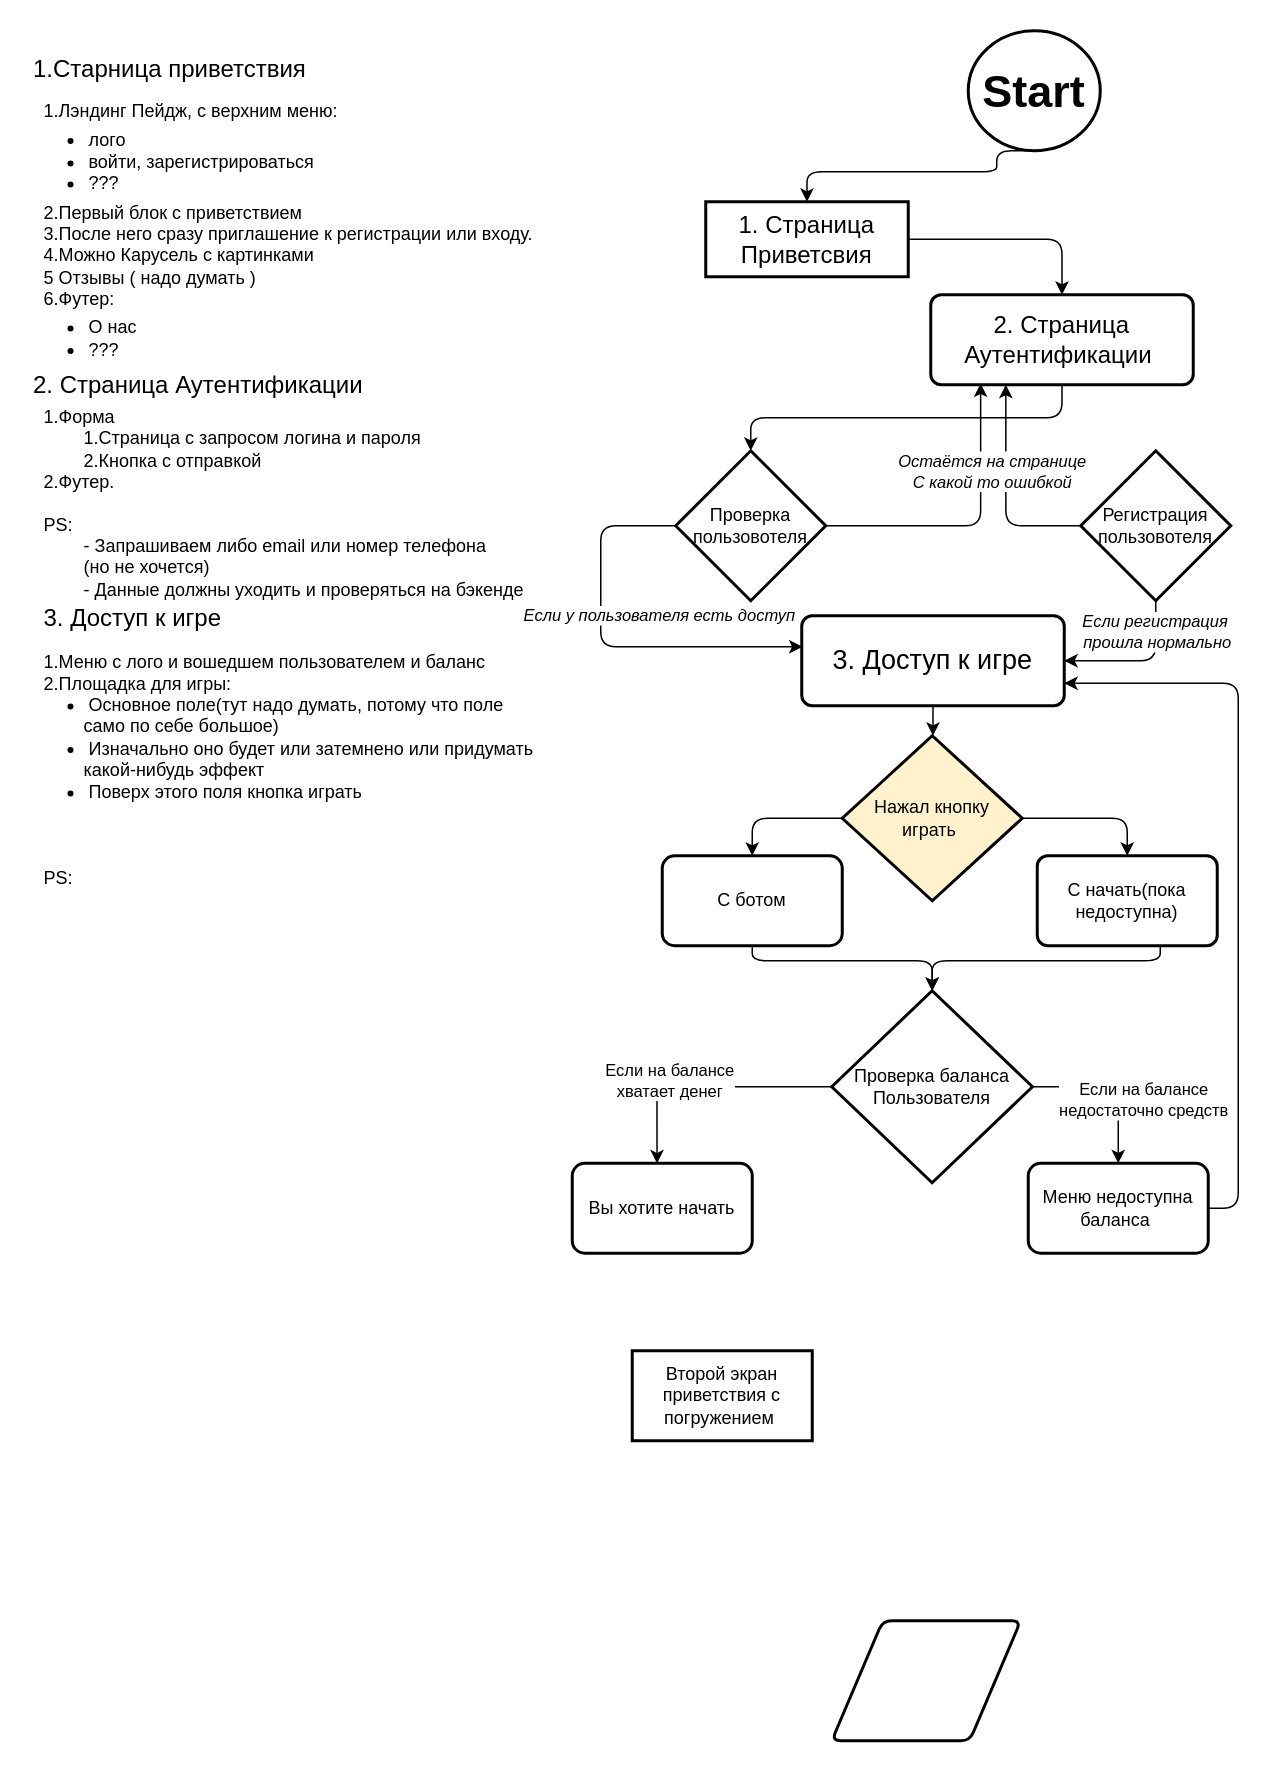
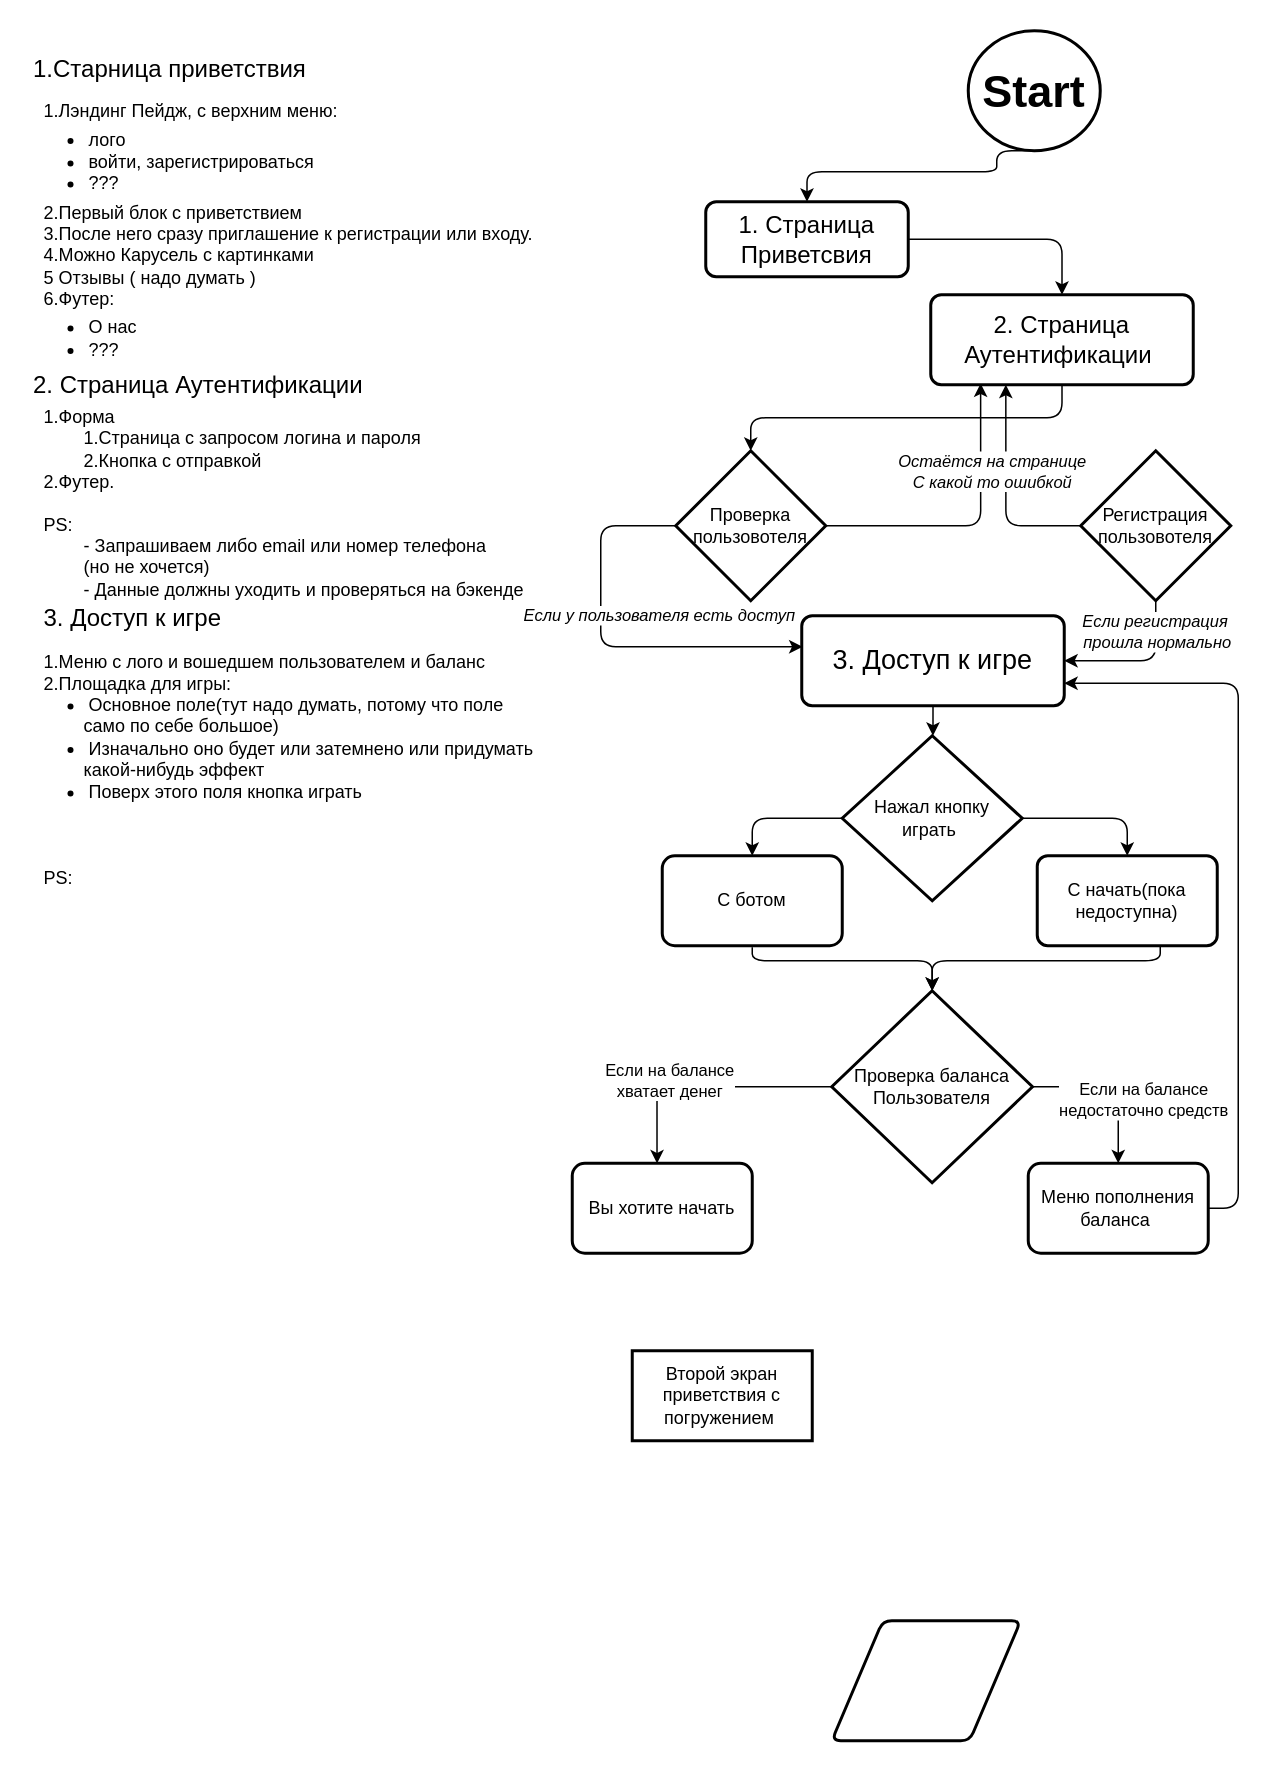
node "1. Страница Приветсвия": shape rectangle -> rounded rectangle
node "Нажал кнопку играть": fillcolor #fff2cc -> #ffffff
node "Меню недоступна баланса": label "Меню недоступна баланса" -> "Меню пополнения баланса"
